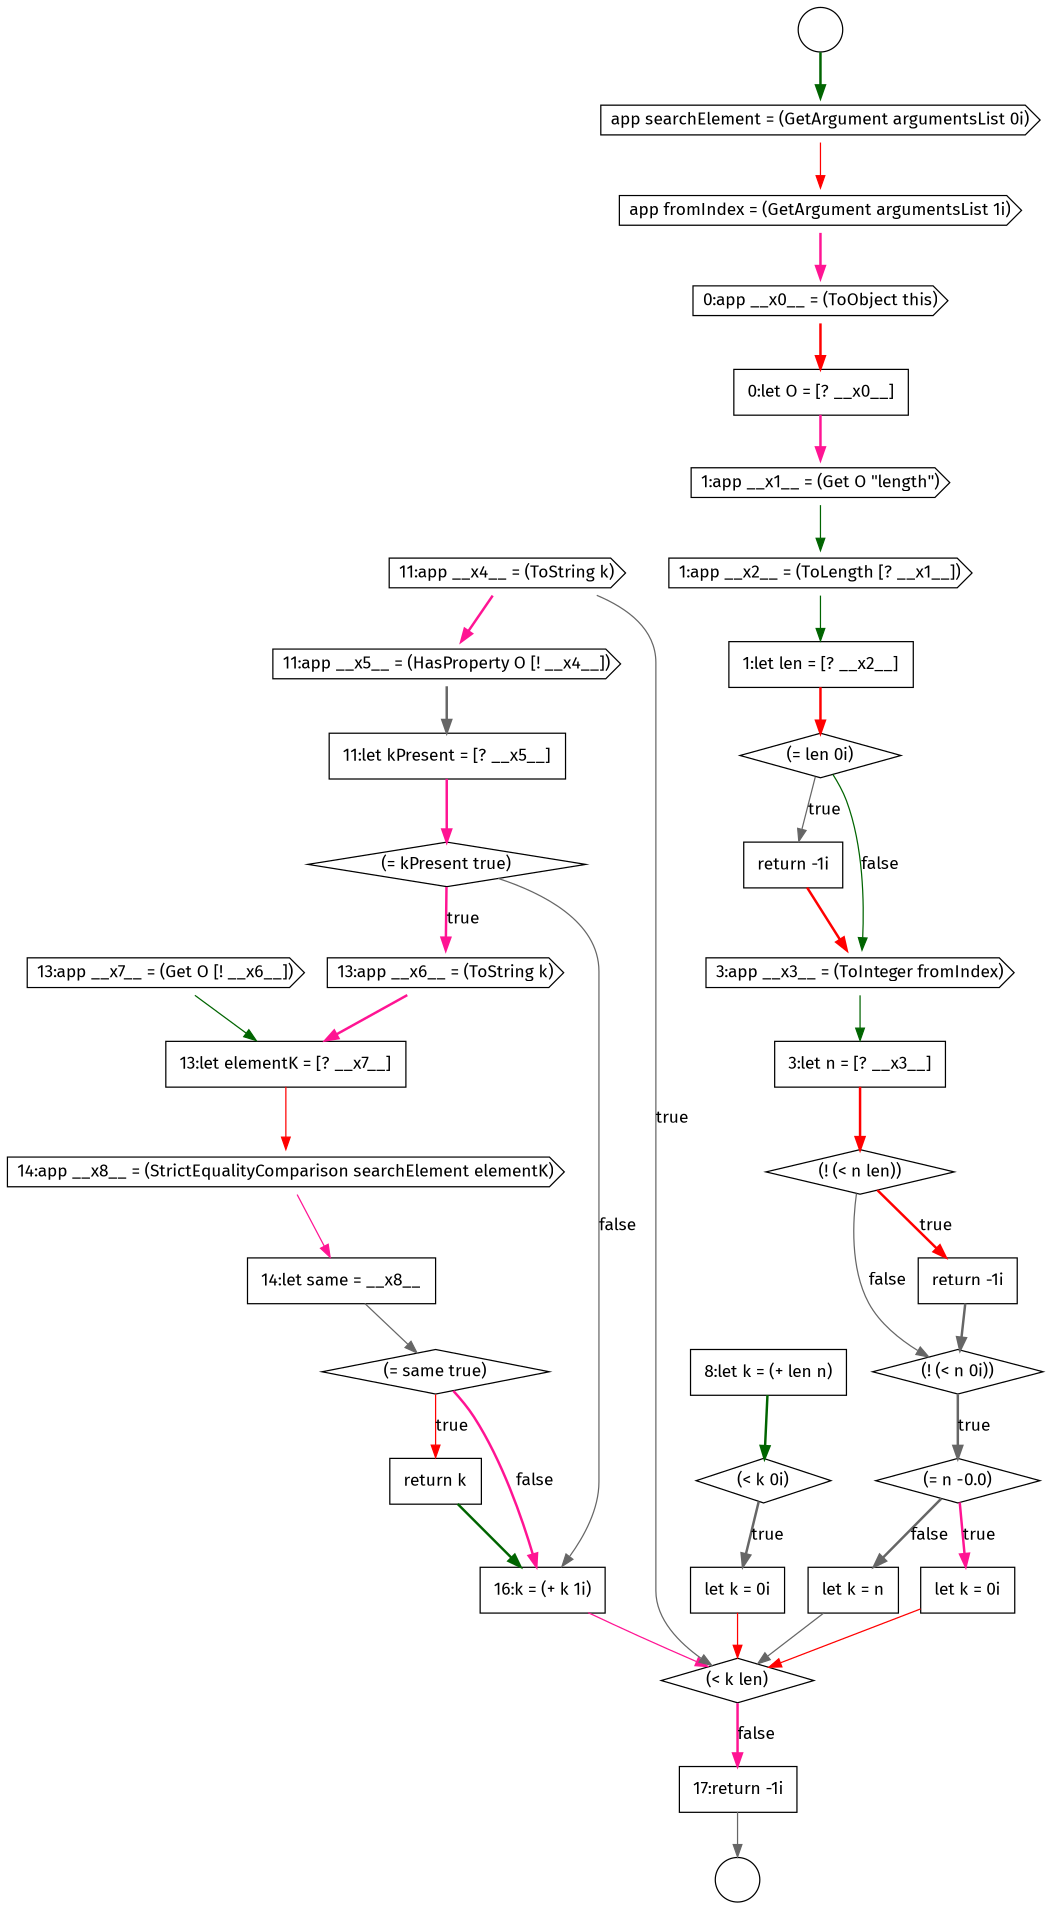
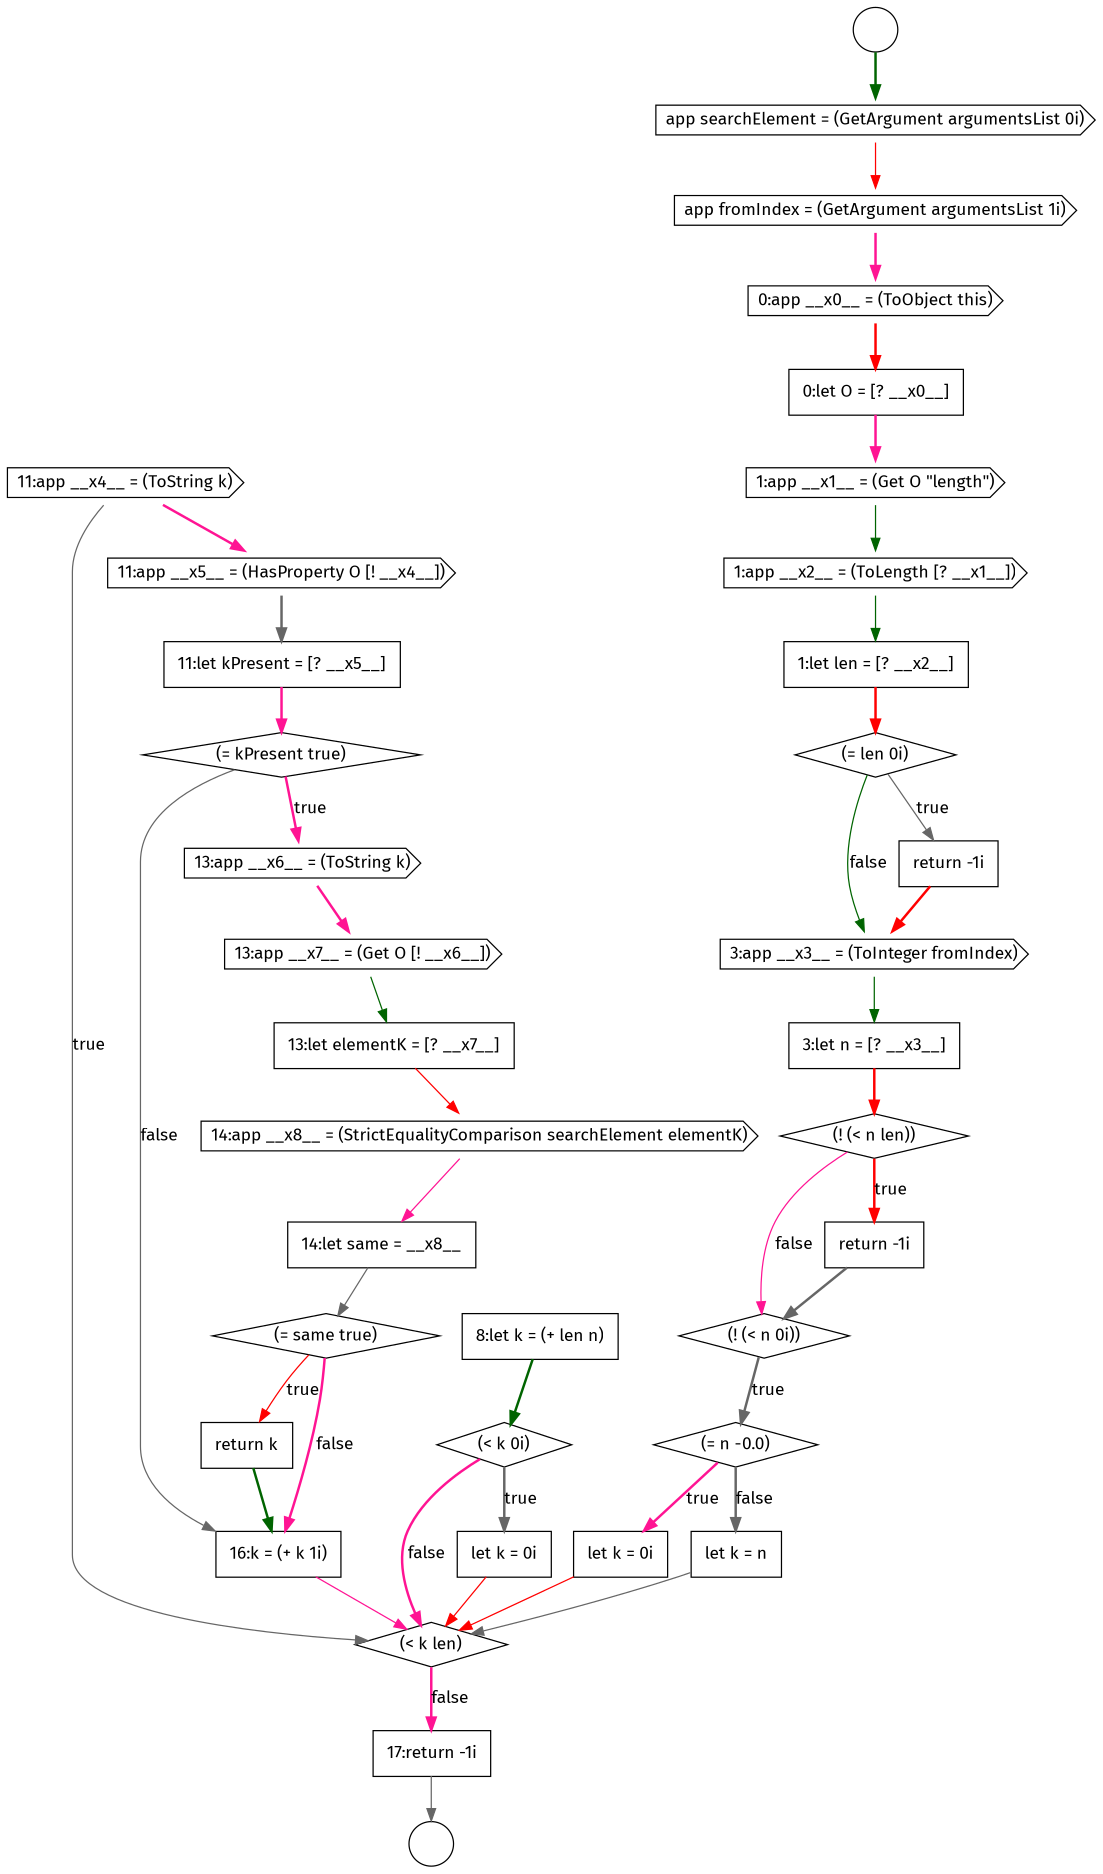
edge "13:app __x6__ = (ToString k)" -> "13:let elementK = [? __x7__]": now "13:app __x6__ = (ToString k)" -> "13:app __x7__ = (Get O [! __x6__])"
edge "(! (< n len))" -> "(! (< n 0i))": color gray40 -> deeppink
edge "(< k 0i)" -> "(< k len)": added, label "false"
